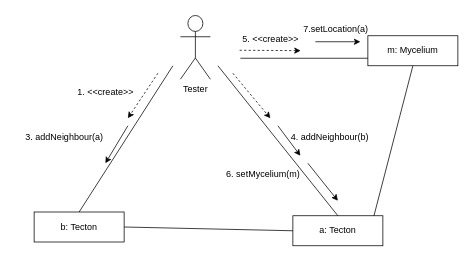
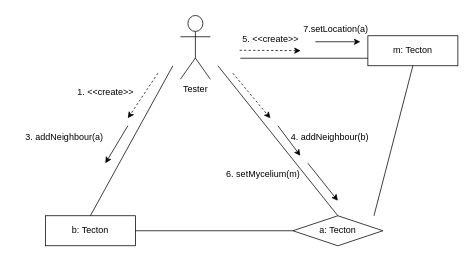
node "m: Mycelium": label "m: Mycelium" -> "m: Tecton"
node "b: Tecton": moved (79, 227) -> (90, 231)
node "a: Tecton": shape rectangle -> diamond
